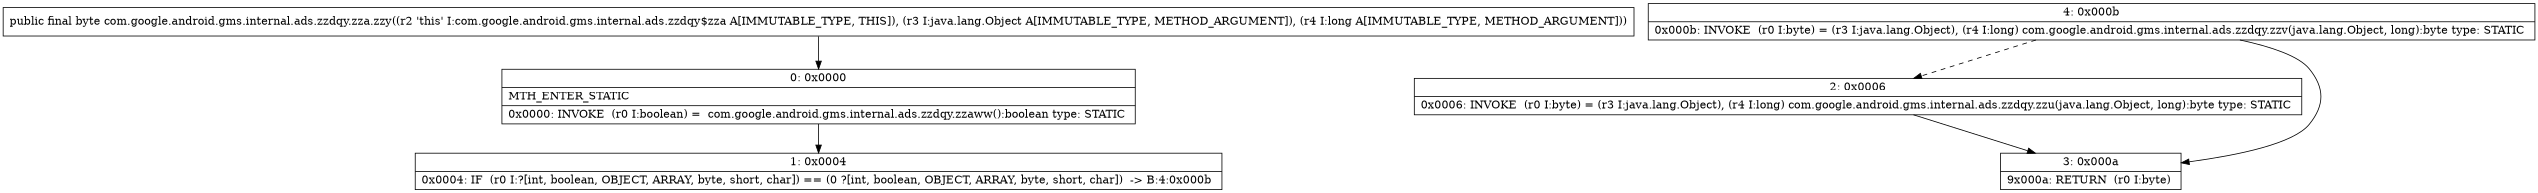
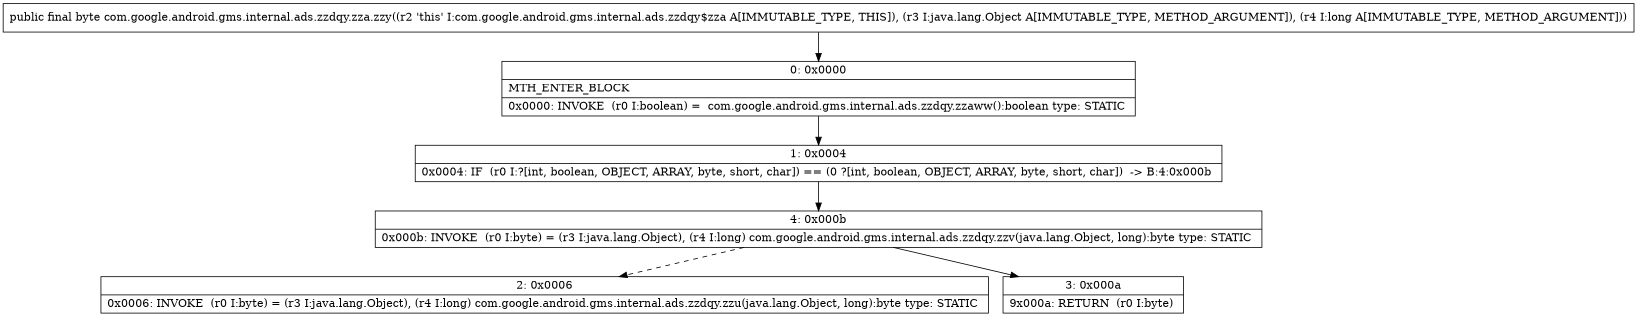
node "0: 0x0000": text "MTH_ENTER_STATIC" -> "MTH_ENTER_BLOCK"
edge "2: 0x0006" -> "3: 0x000a": removed
edge "1: 0x0004" -> "4: 0x000b": added
